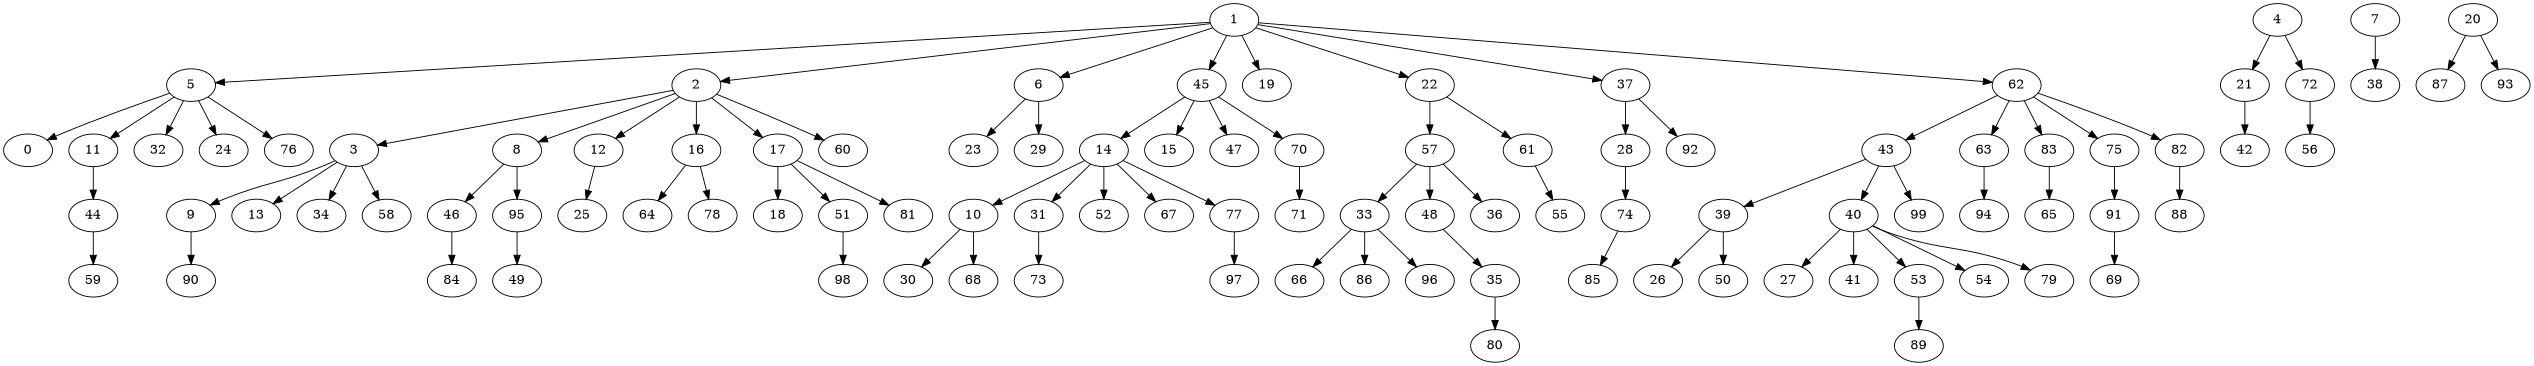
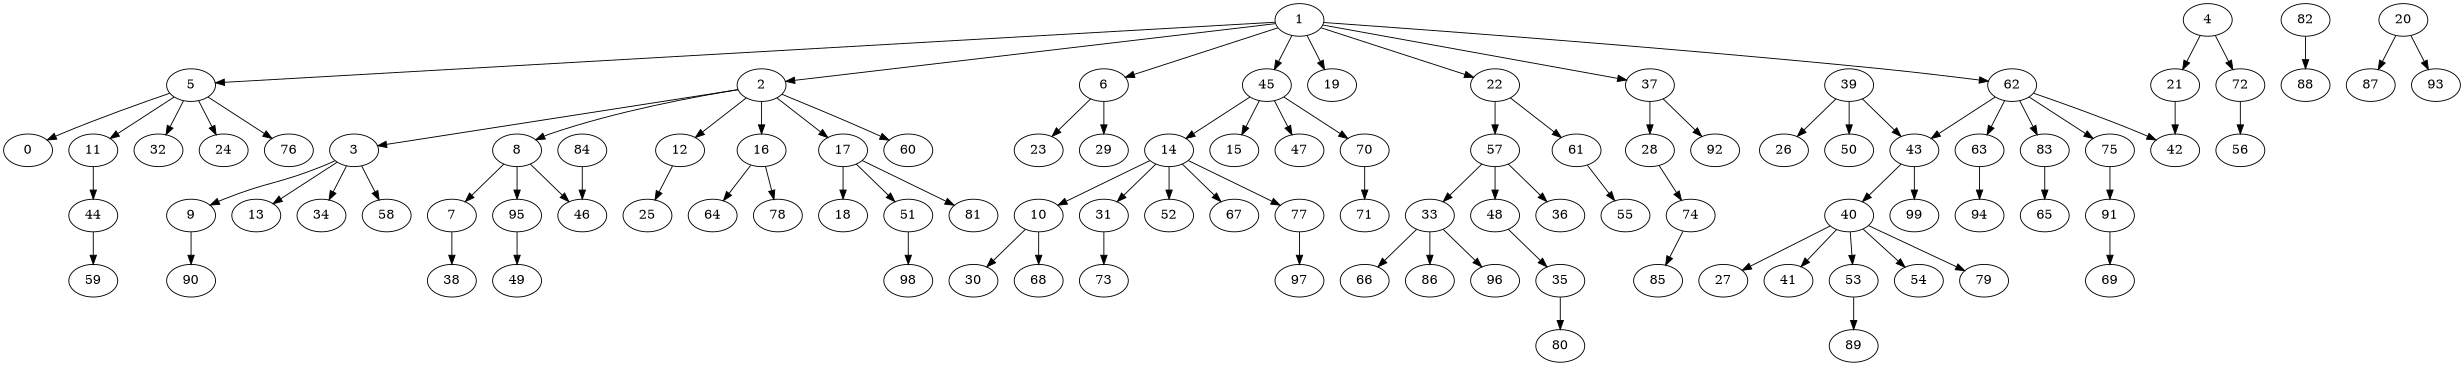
edge "62" -> "82": now "62" -> "42"
edge "8" -> "7": added
edge "43" -> "39": reversed
edge "46" -> "84": reversed
